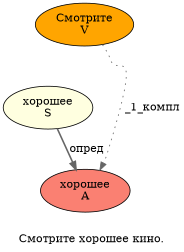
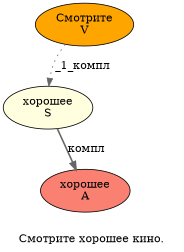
edge "Смотрите V" -> "хорошее A": now "Смотрите V" -> "хорошее S"
edge "хорошее S" -> "хорошее A": label "опред" -> "компл"
